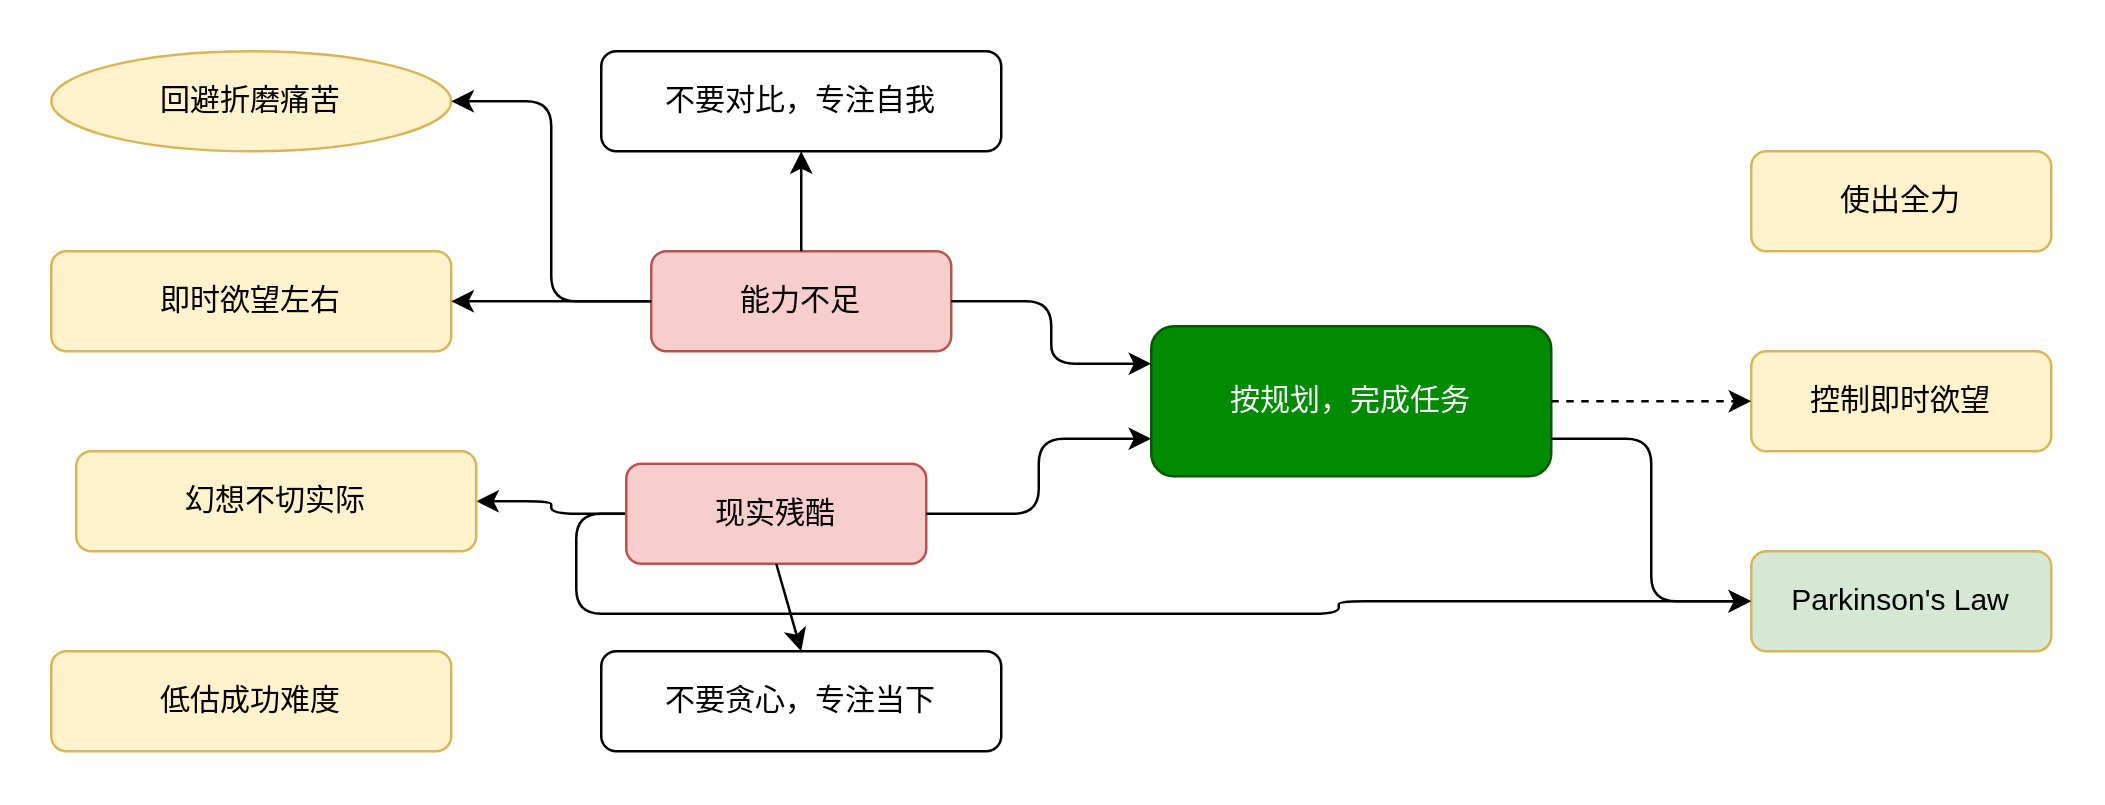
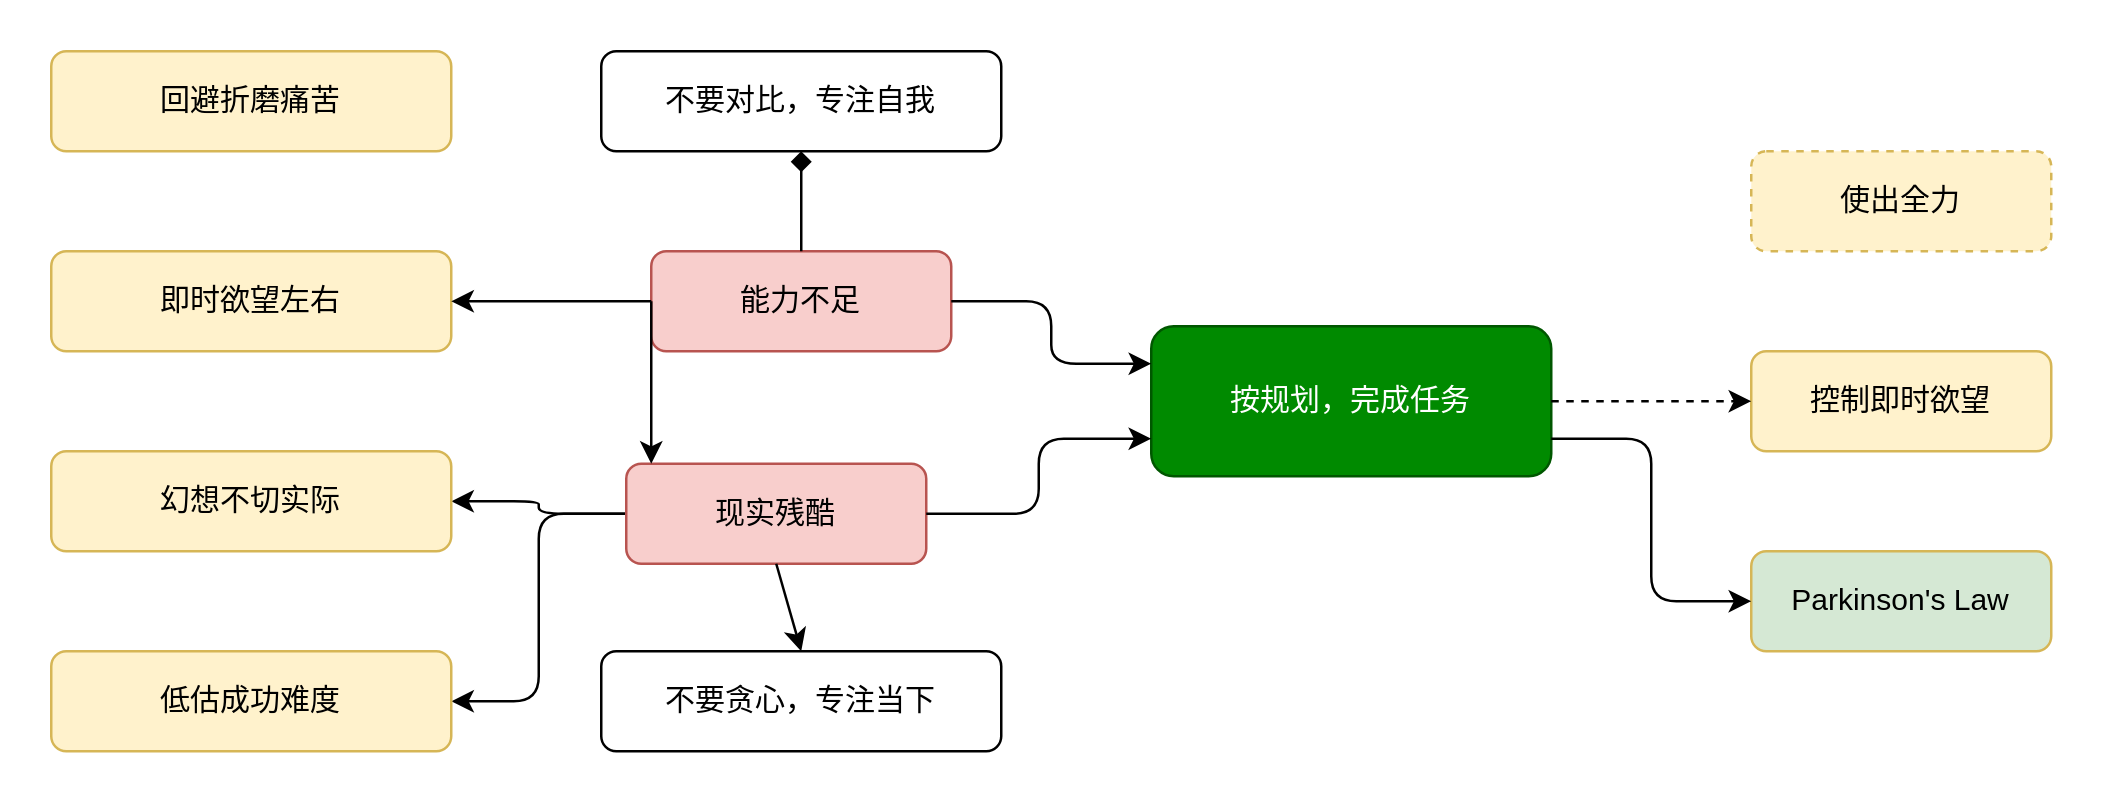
node "回避折磨痛苦": shape ellipse -> rounded rectangle
edge "能力不足" -> "回避折磨痛苦": now "能力不足" -> "现实残酷"
edge "能力不足" -> "不要对比，专注自我": arrowhead classic -> diamond
node "使出全力": style solid -> dashed
node "幻想不切实际": moved (276, 501) -> (251, 501)
edge "现实残酷" -> "Parkinson's Law": now "现实残酷" -> "低估成功难度"
